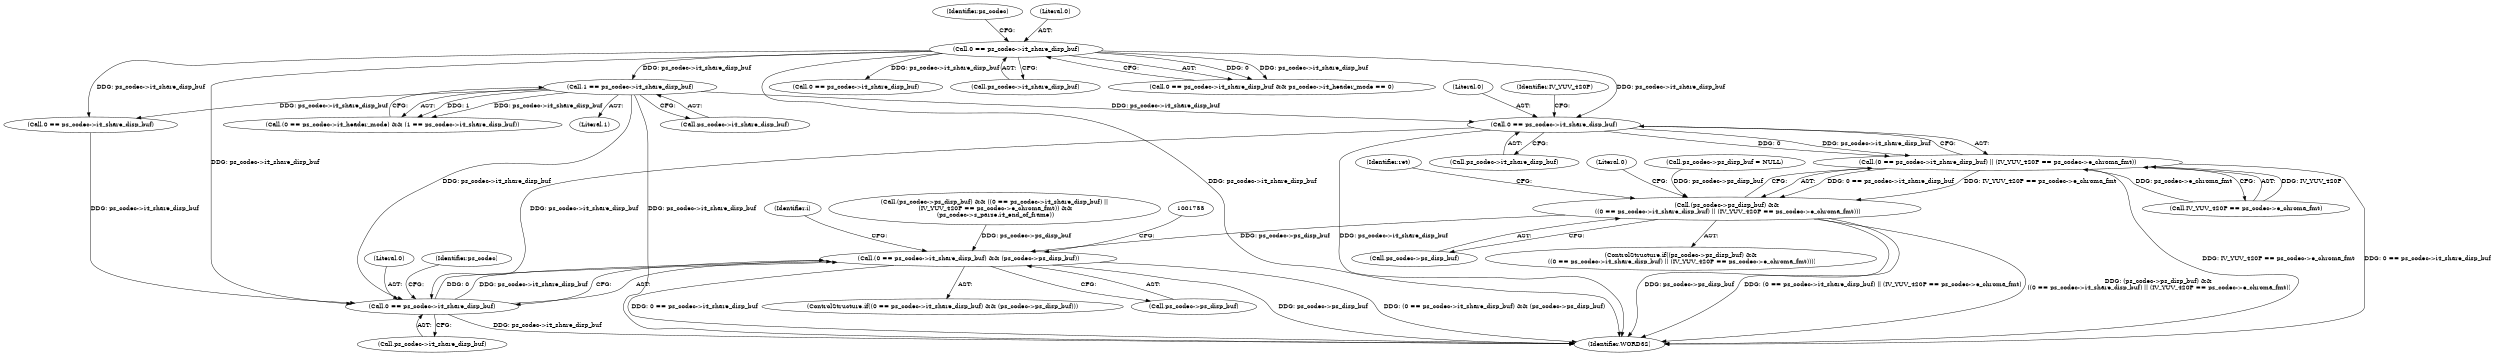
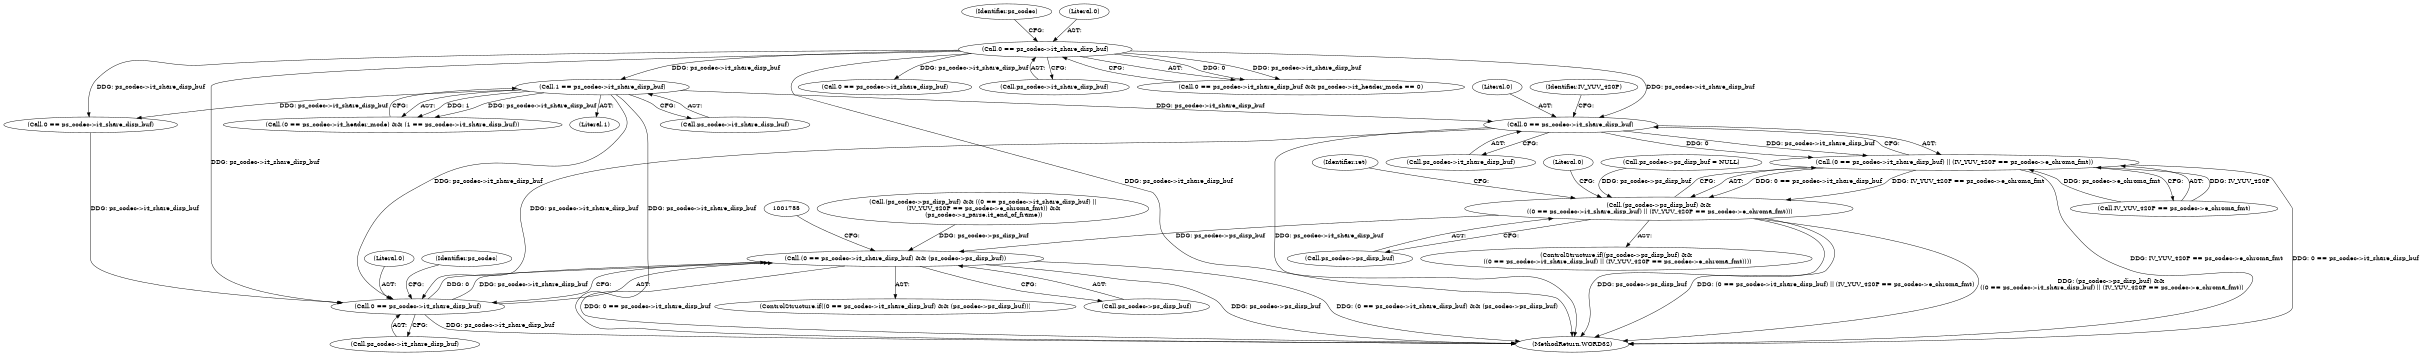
node "(Identifier,i)": removed
node "(Identifier,WORD32)": label "(Identifier,WORD32)" -> "(MethodReturn,WORD32)"
